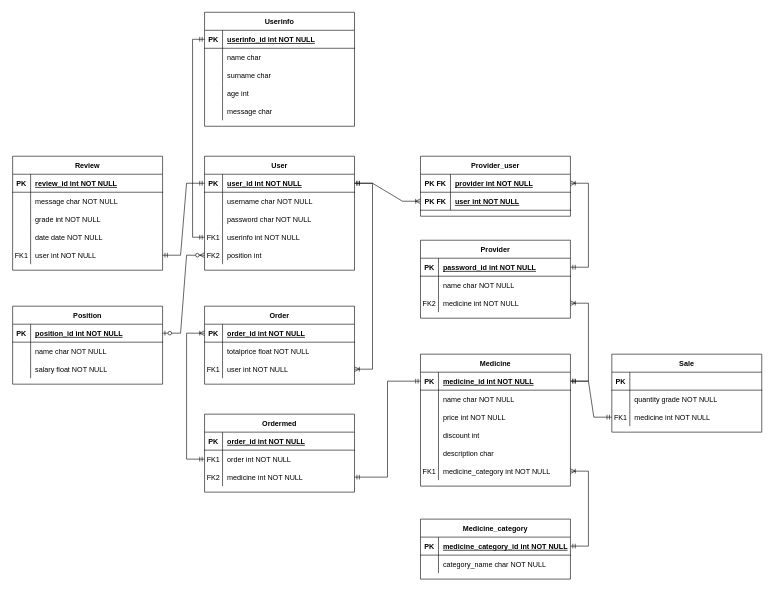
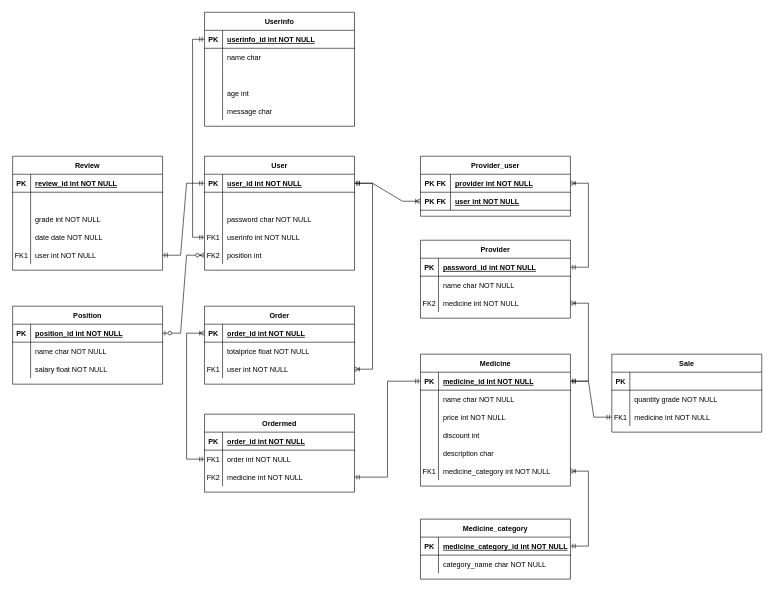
node "surname char": removed
node "message char NOT NULL": removed
node "username char NOT NULL": removed
